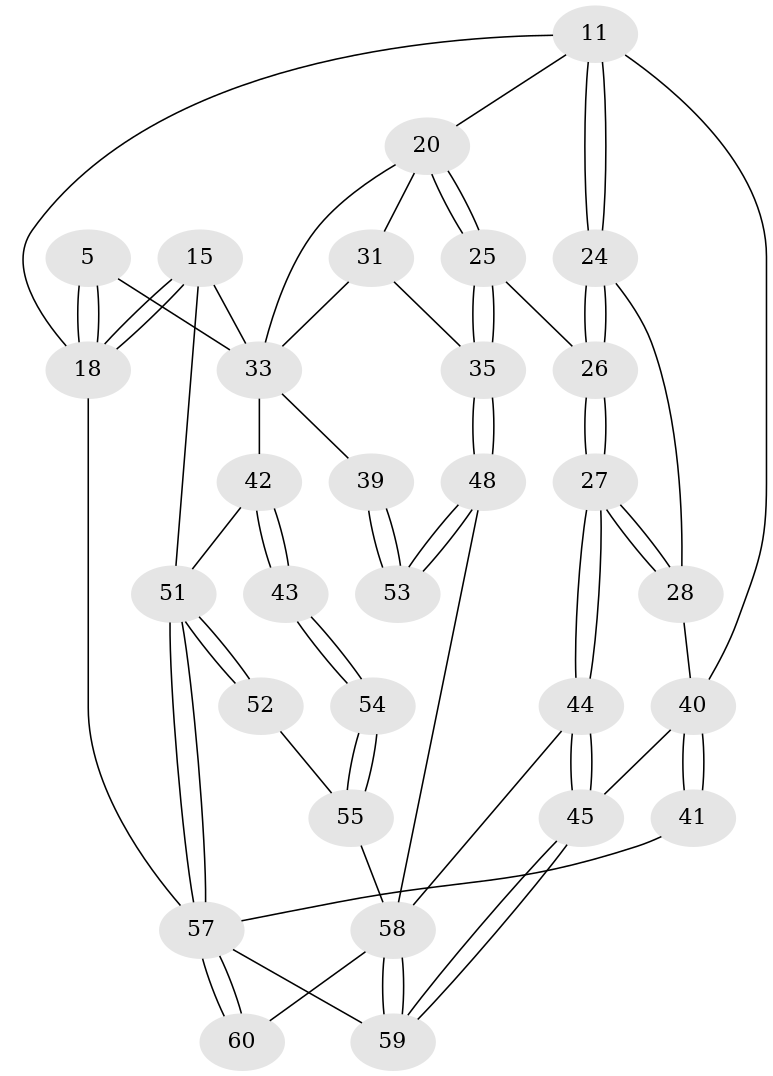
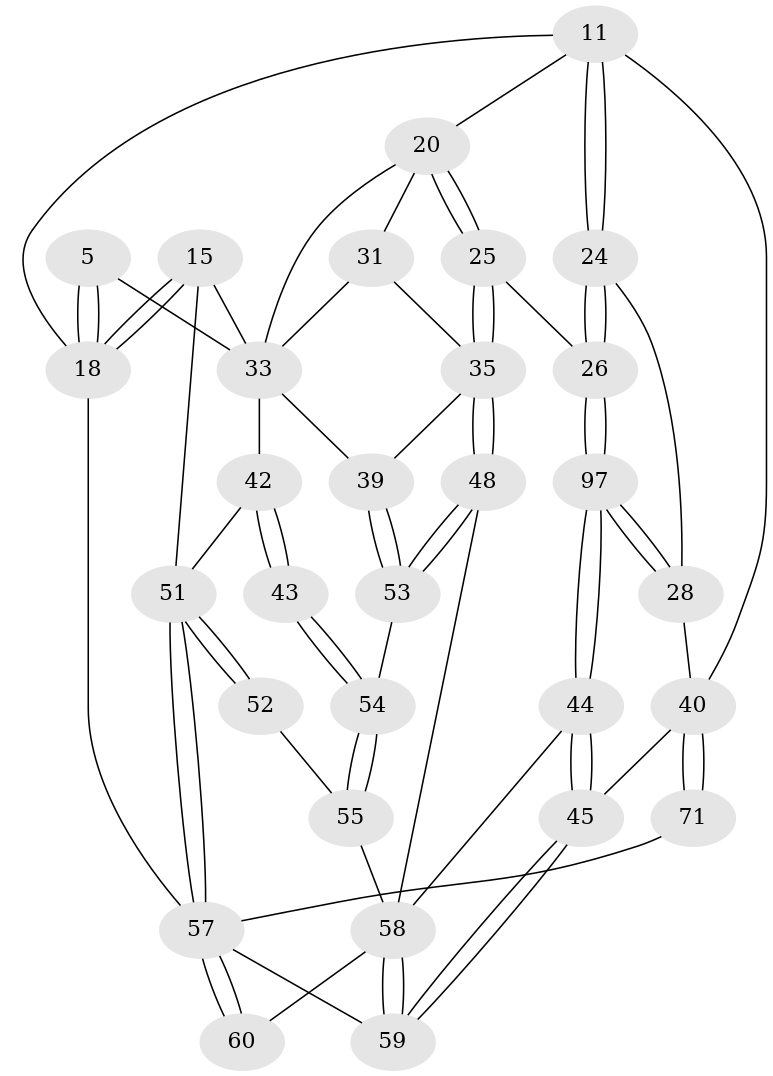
edge "35" -- "39": added
node "27": label "27" -> "97"
edge "53" -- "54": added
node "41": label "41" -> "71"
